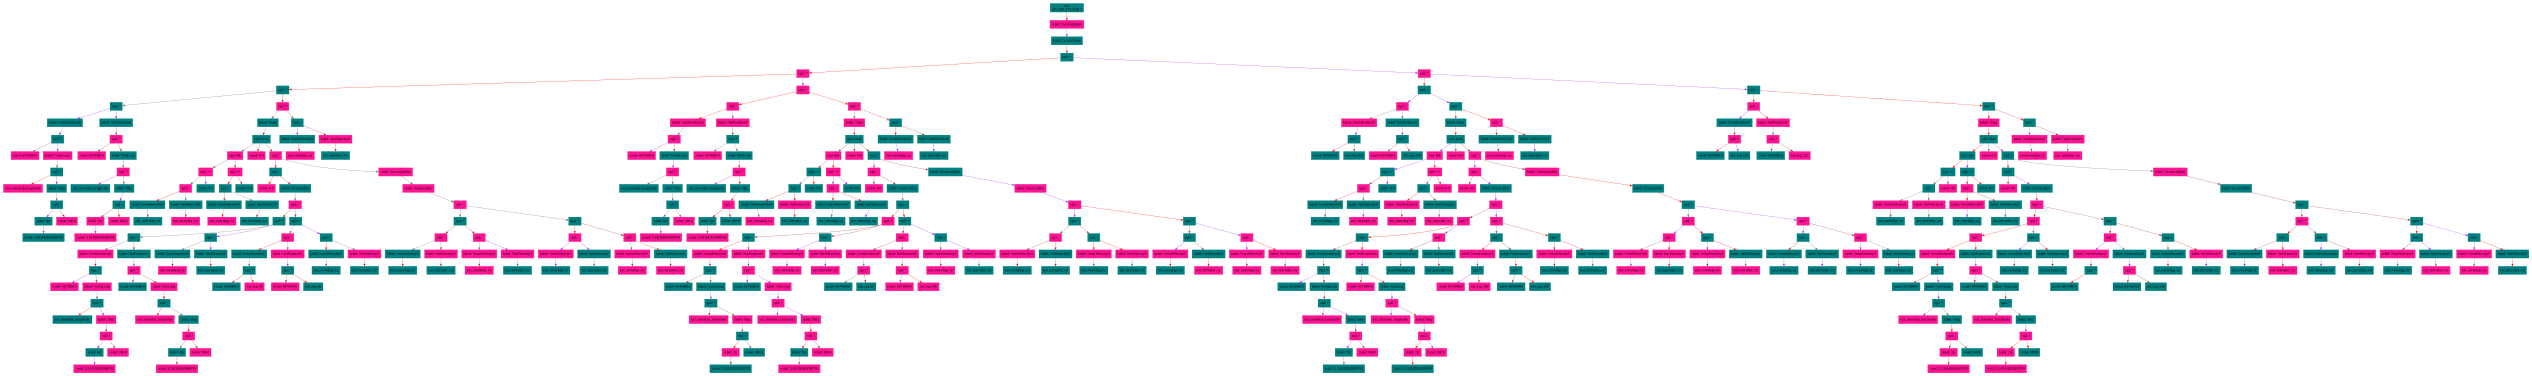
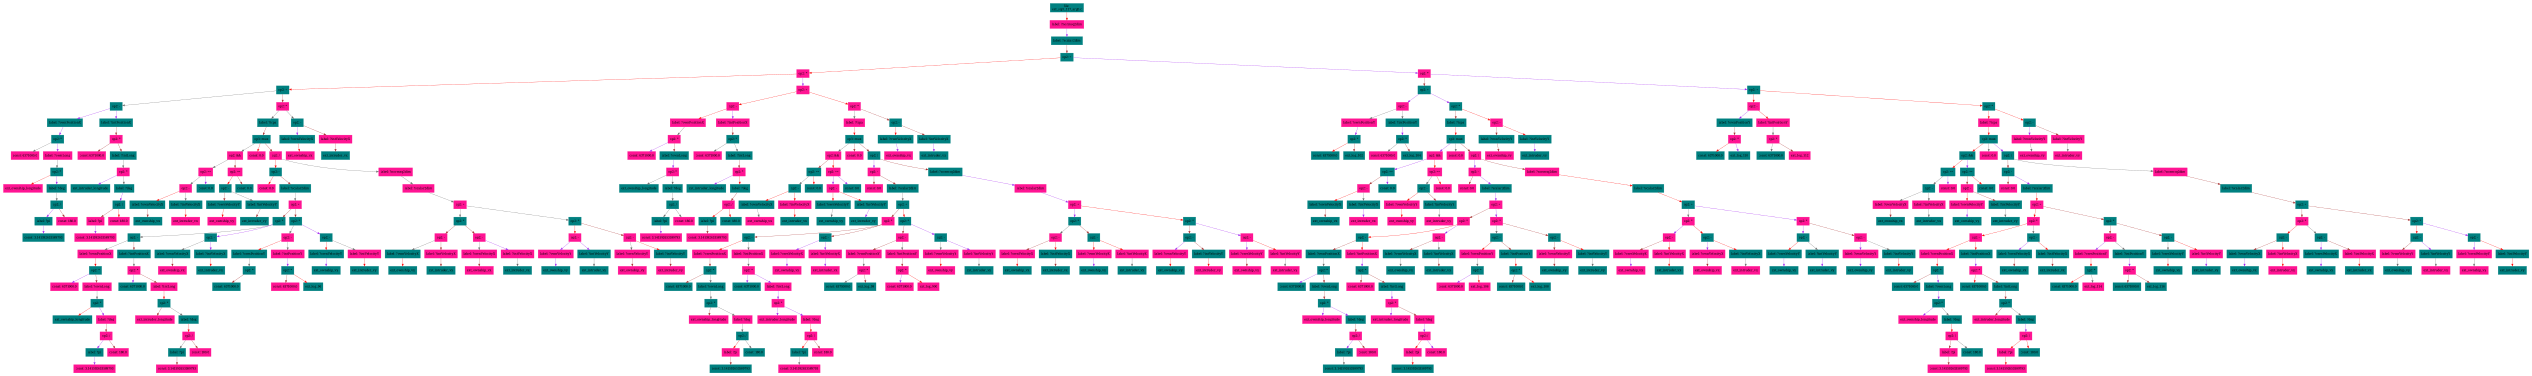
node "ext_log_94": removed
node "ext_log_114": added
